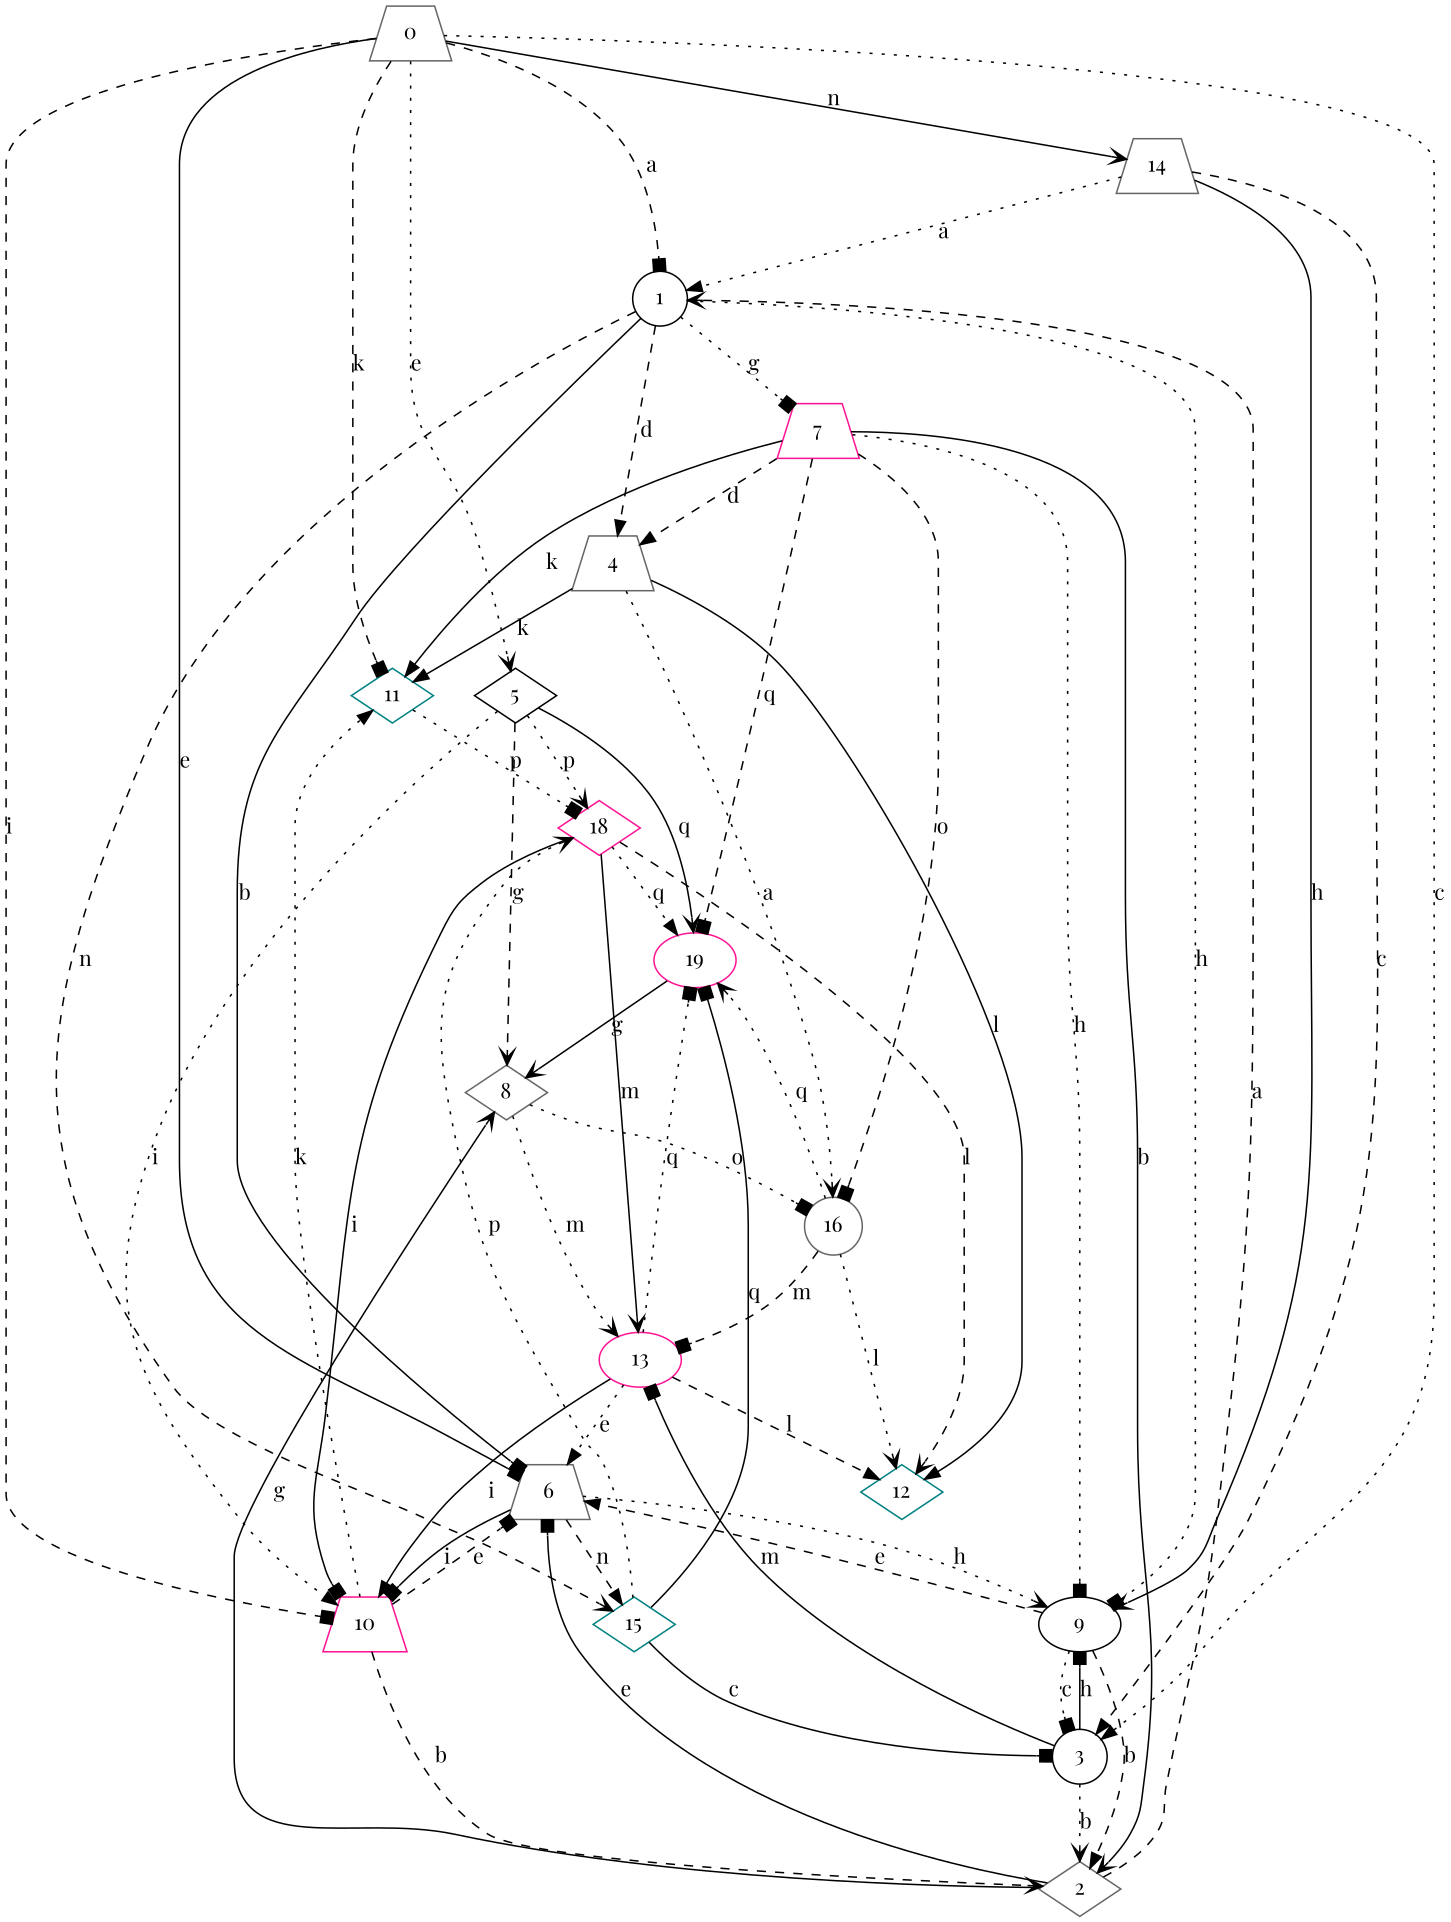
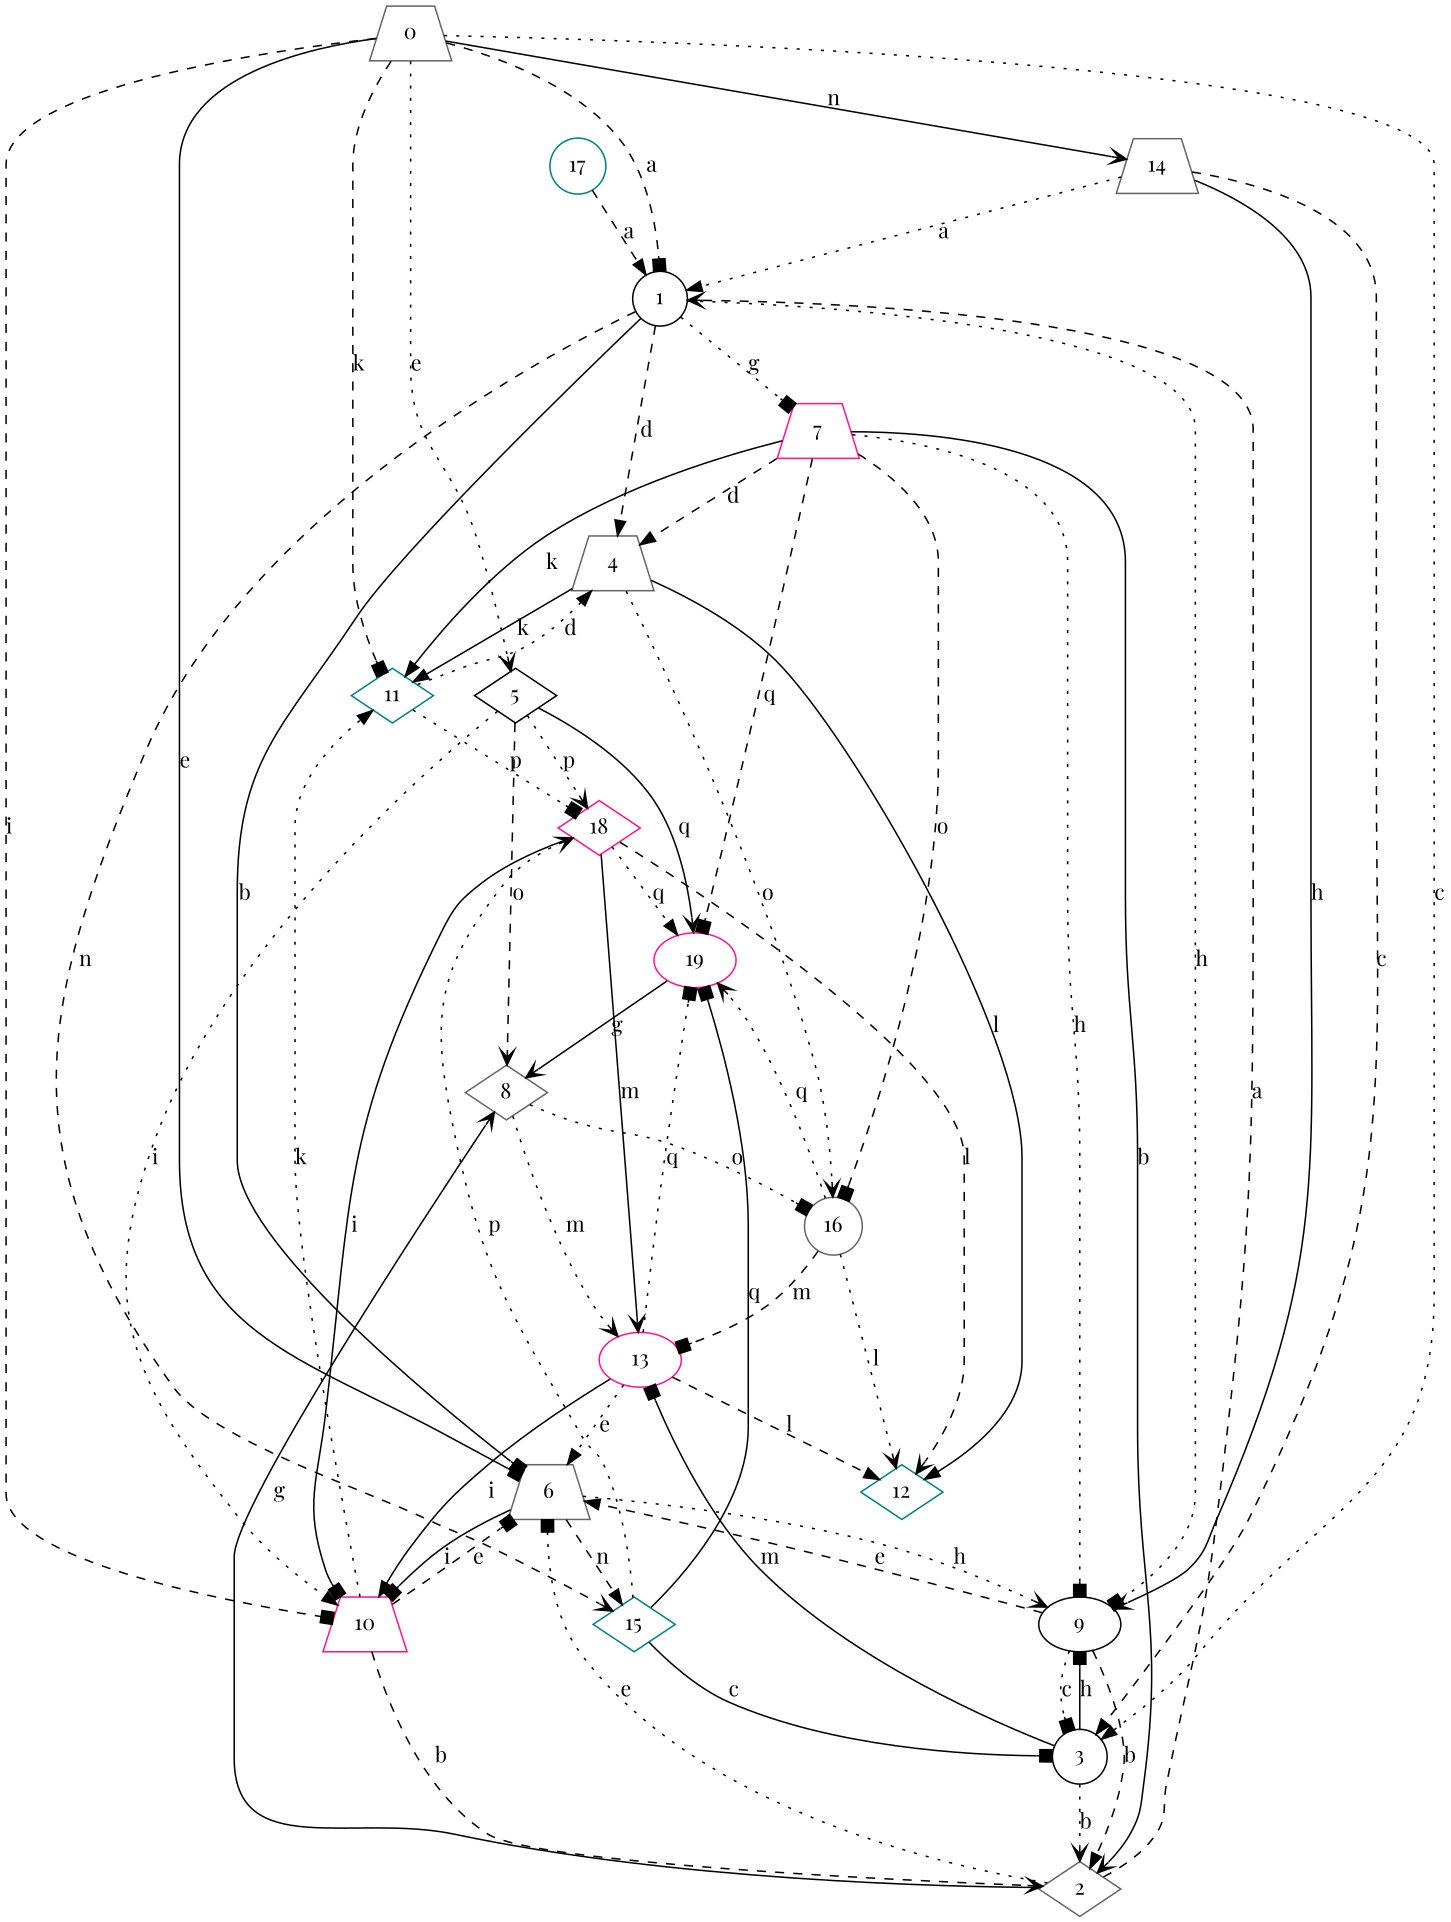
node "17": added
edge "11" -> "4": added, label "d"
edge "5" -> "8": label "g" -> "o"
edge "4" -> "16": label "a" -> "o"
edge "2" -> "6": style solid -> dotted
